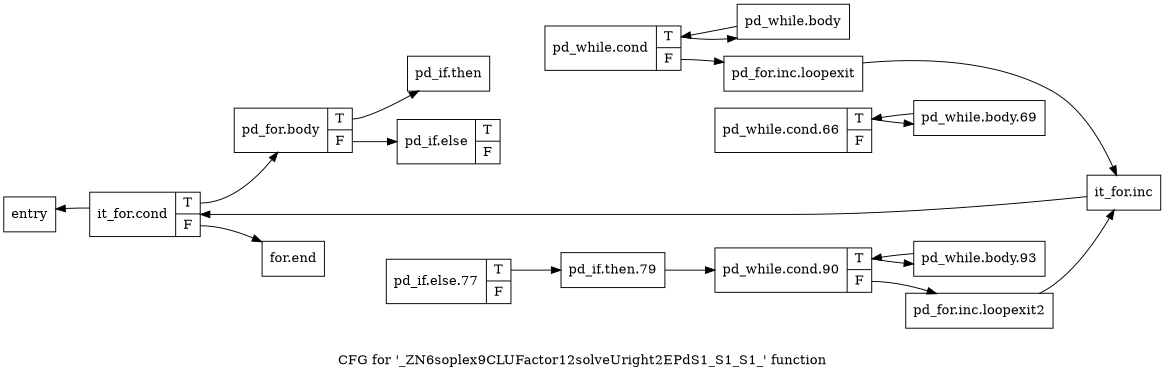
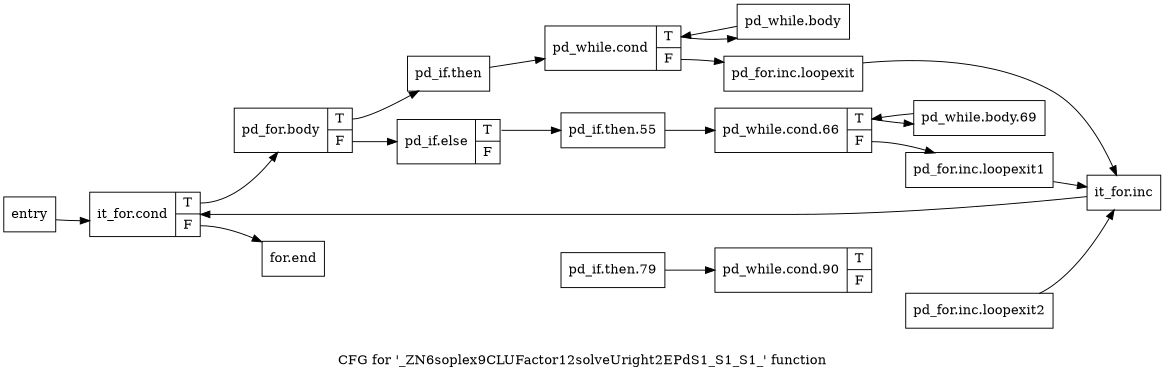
edge "pd_if.then" -> "pd_while.cond": added
node "pd_if.then.55": added
node "pd_for.inc.loopexit1": added
edge "it_for.cond" -> "entry": reversed
node "pd_while.body.93": removed
node "pd_if.else.77": removed
edge "pd_while.cond.90" -> "pd_for.inc.loopexit2": removed
